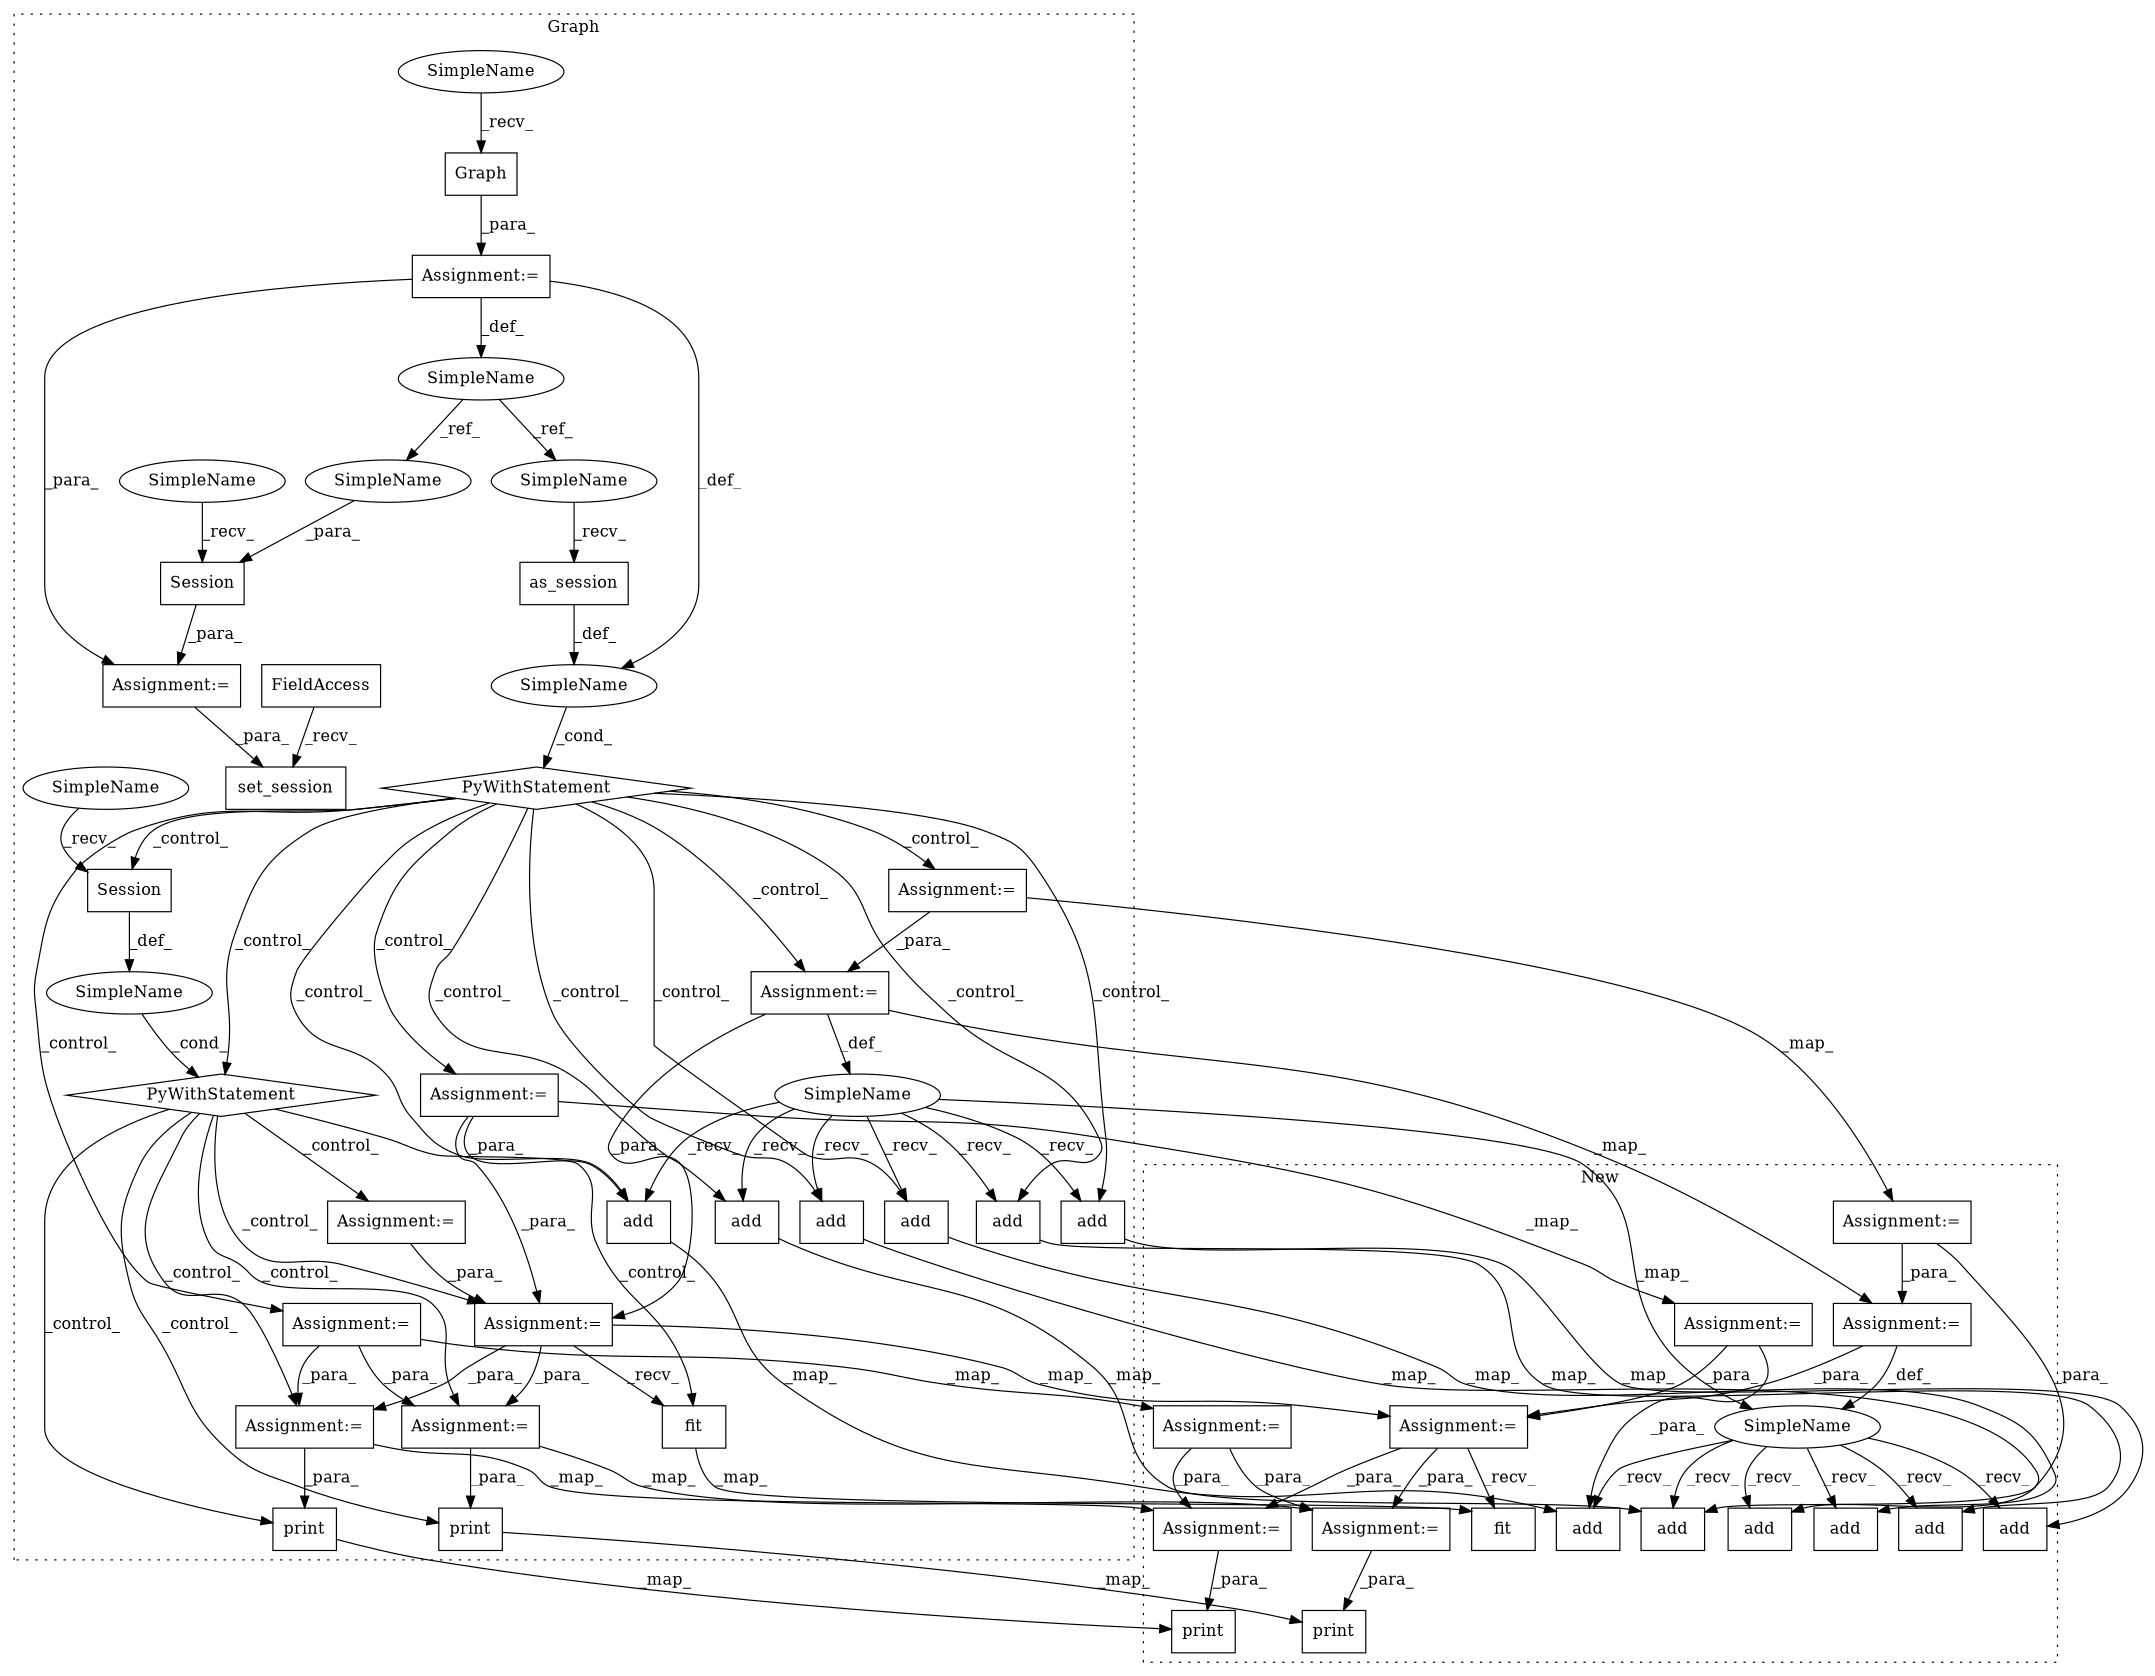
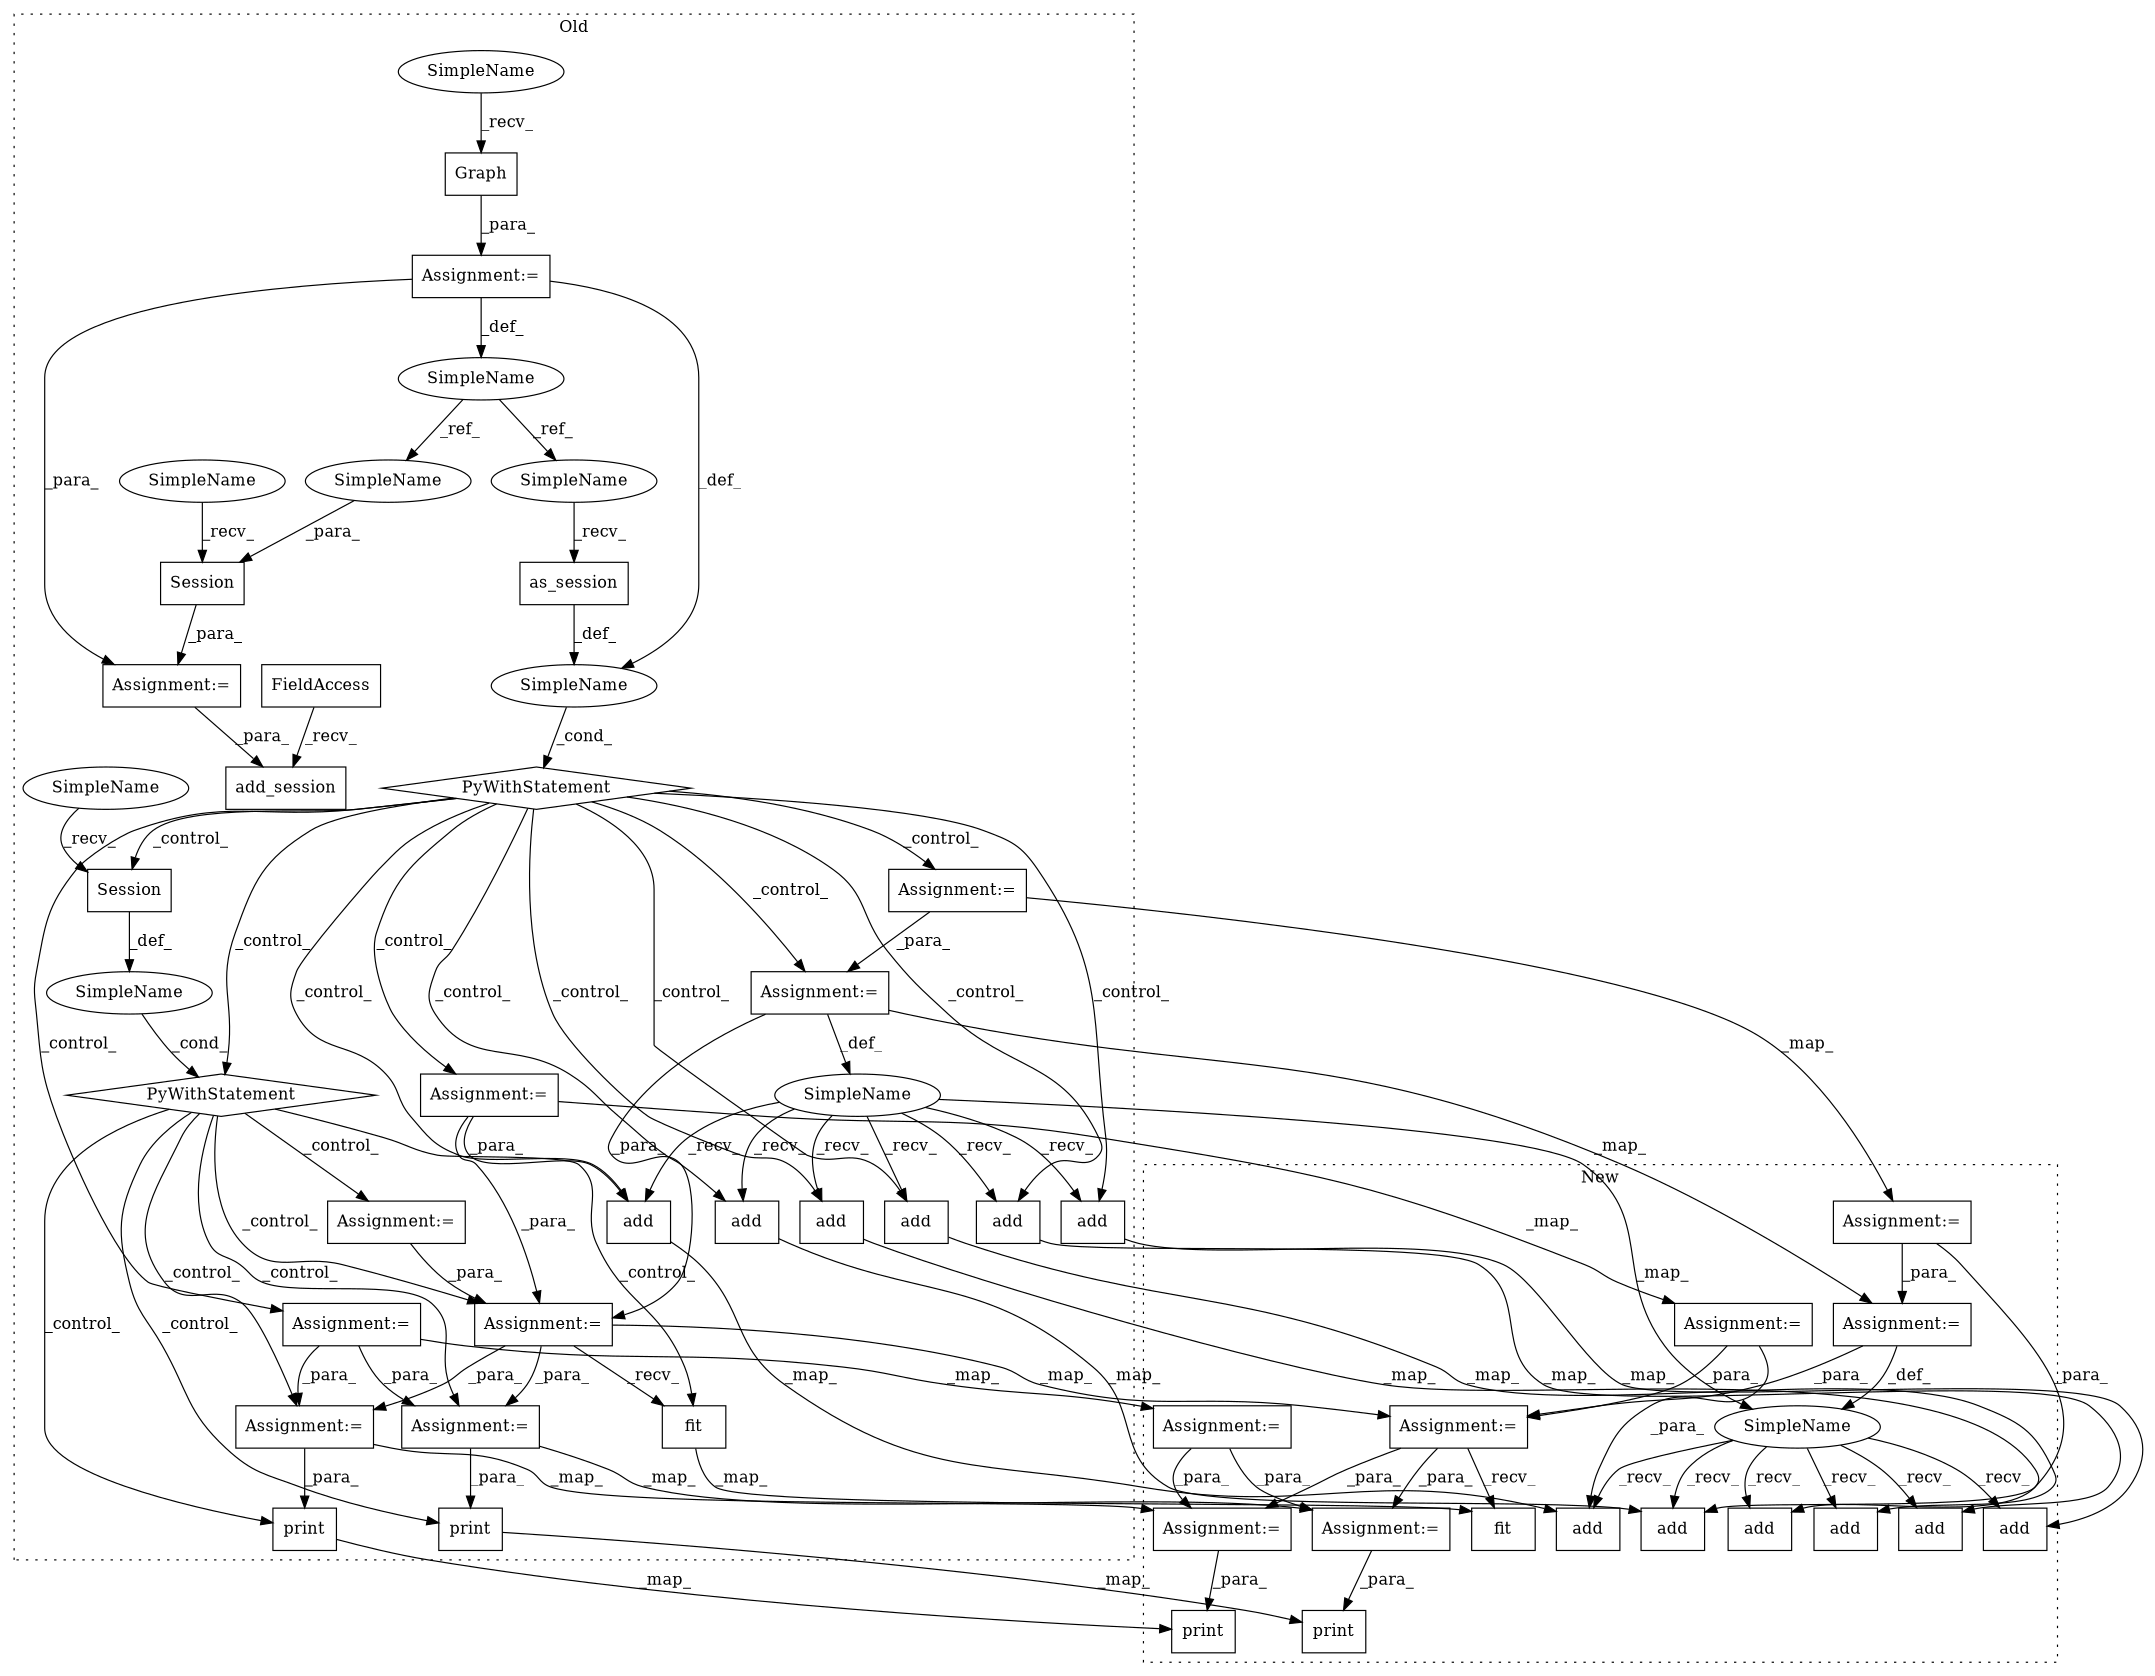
cluster "Graph": label "Graph" -> "Old"
node "set_session": label "set_session" -> "add_session"
